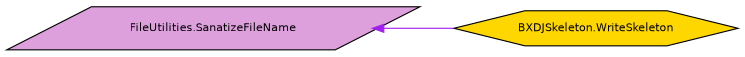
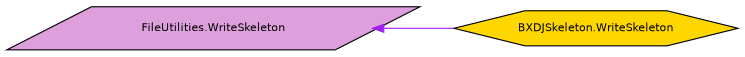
node "FileUtilities.SanatizeFileName": label "FileUtilities.SanatizeFileName" -> "FileUtilities.WriteSkeleton"
